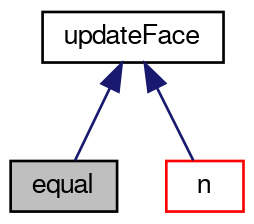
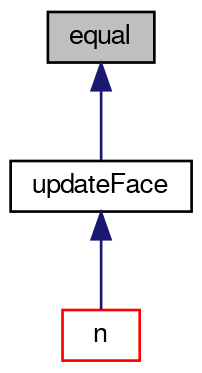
edge "equal" -> "updateFace": reversed
